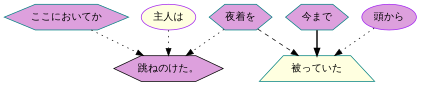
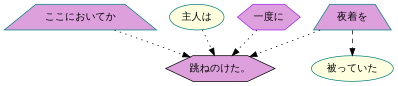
node "ここにおいてか": shape hexagon -> trapezium
node "主人は": color purple -> teal
node "夜着を": shape hexagon -> trapezium
node "一度に": added
node "今まで": removed
node "頭から": removed
node "被っていた": shape trapezium -> ellipse
